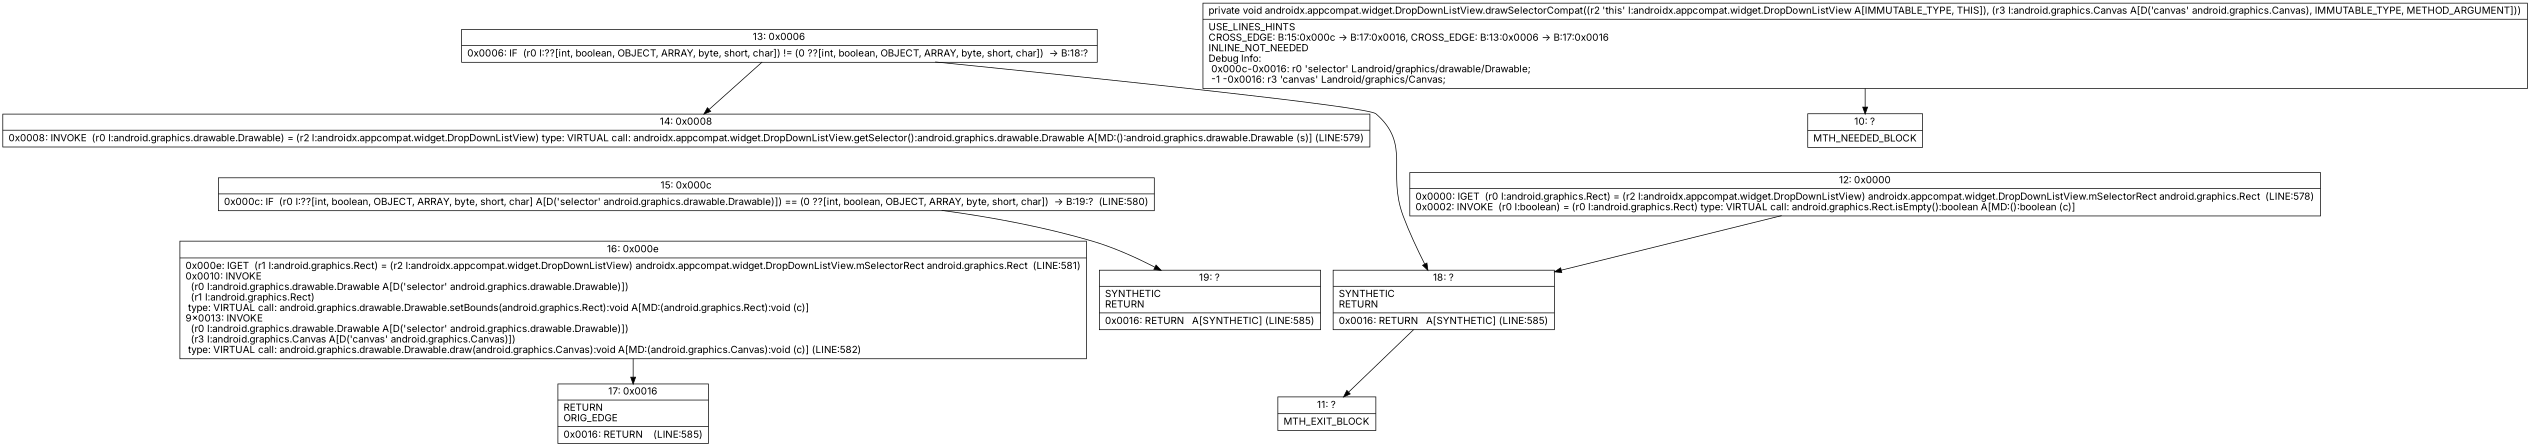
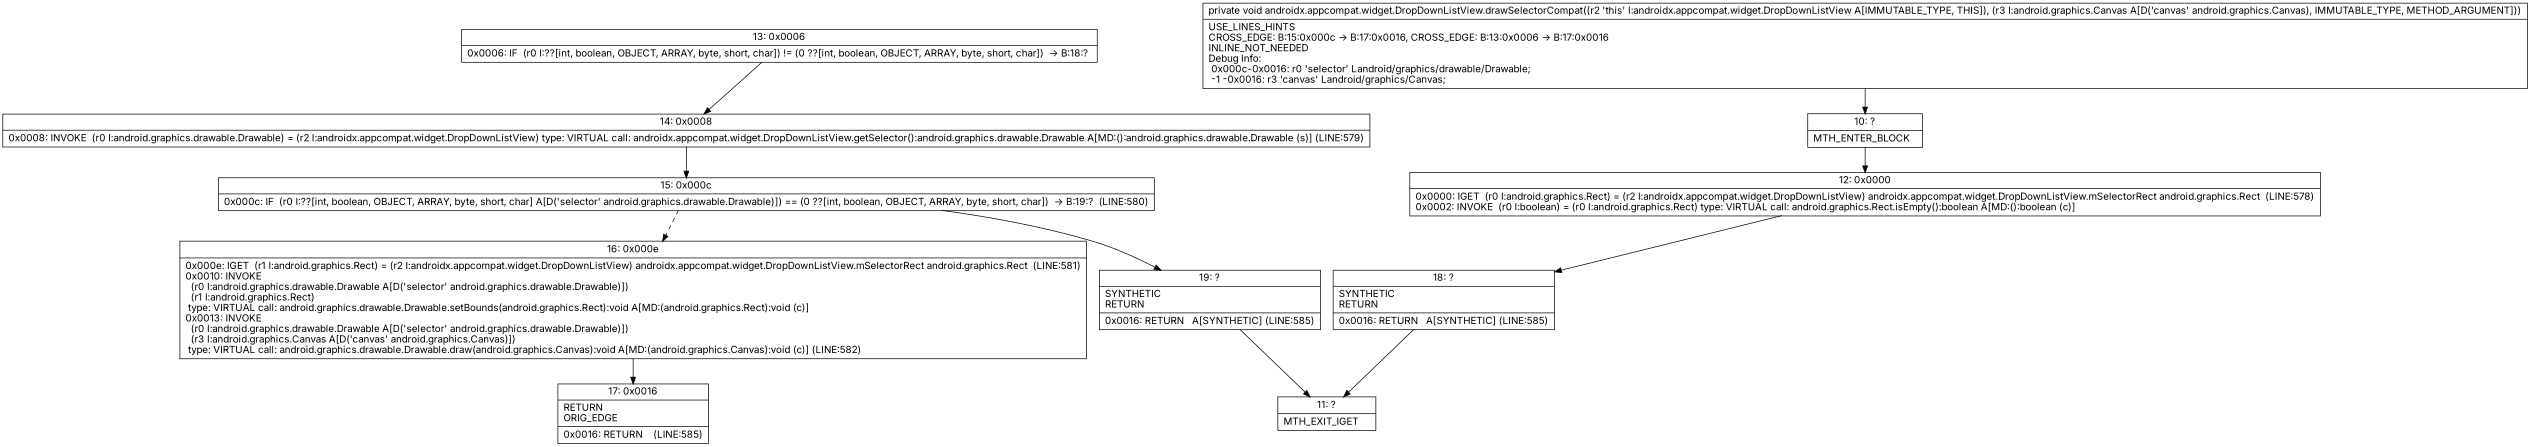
edge "13: 0x0006" -> "18: ?": removed
node "10: ?": text "MTH_NEEDED_BLOCK" -> "MTH_ENTER_BLOCK"
edge "10: ?" -> "12: 0x0000": added
edge "14: 0x0008" -> "15: 0x000c": added
edge "15: 0x000c" -> "16: 0x000e": added
node "16: 0x000e": text "9x0013: INVOKE" -> "0x0013: INVOKE"
edge "19: ?" -> "11: ?": added
node "11: ?": text "MTH_EXIT_BLOCK" -> "MTH_EXIT_IGET"
